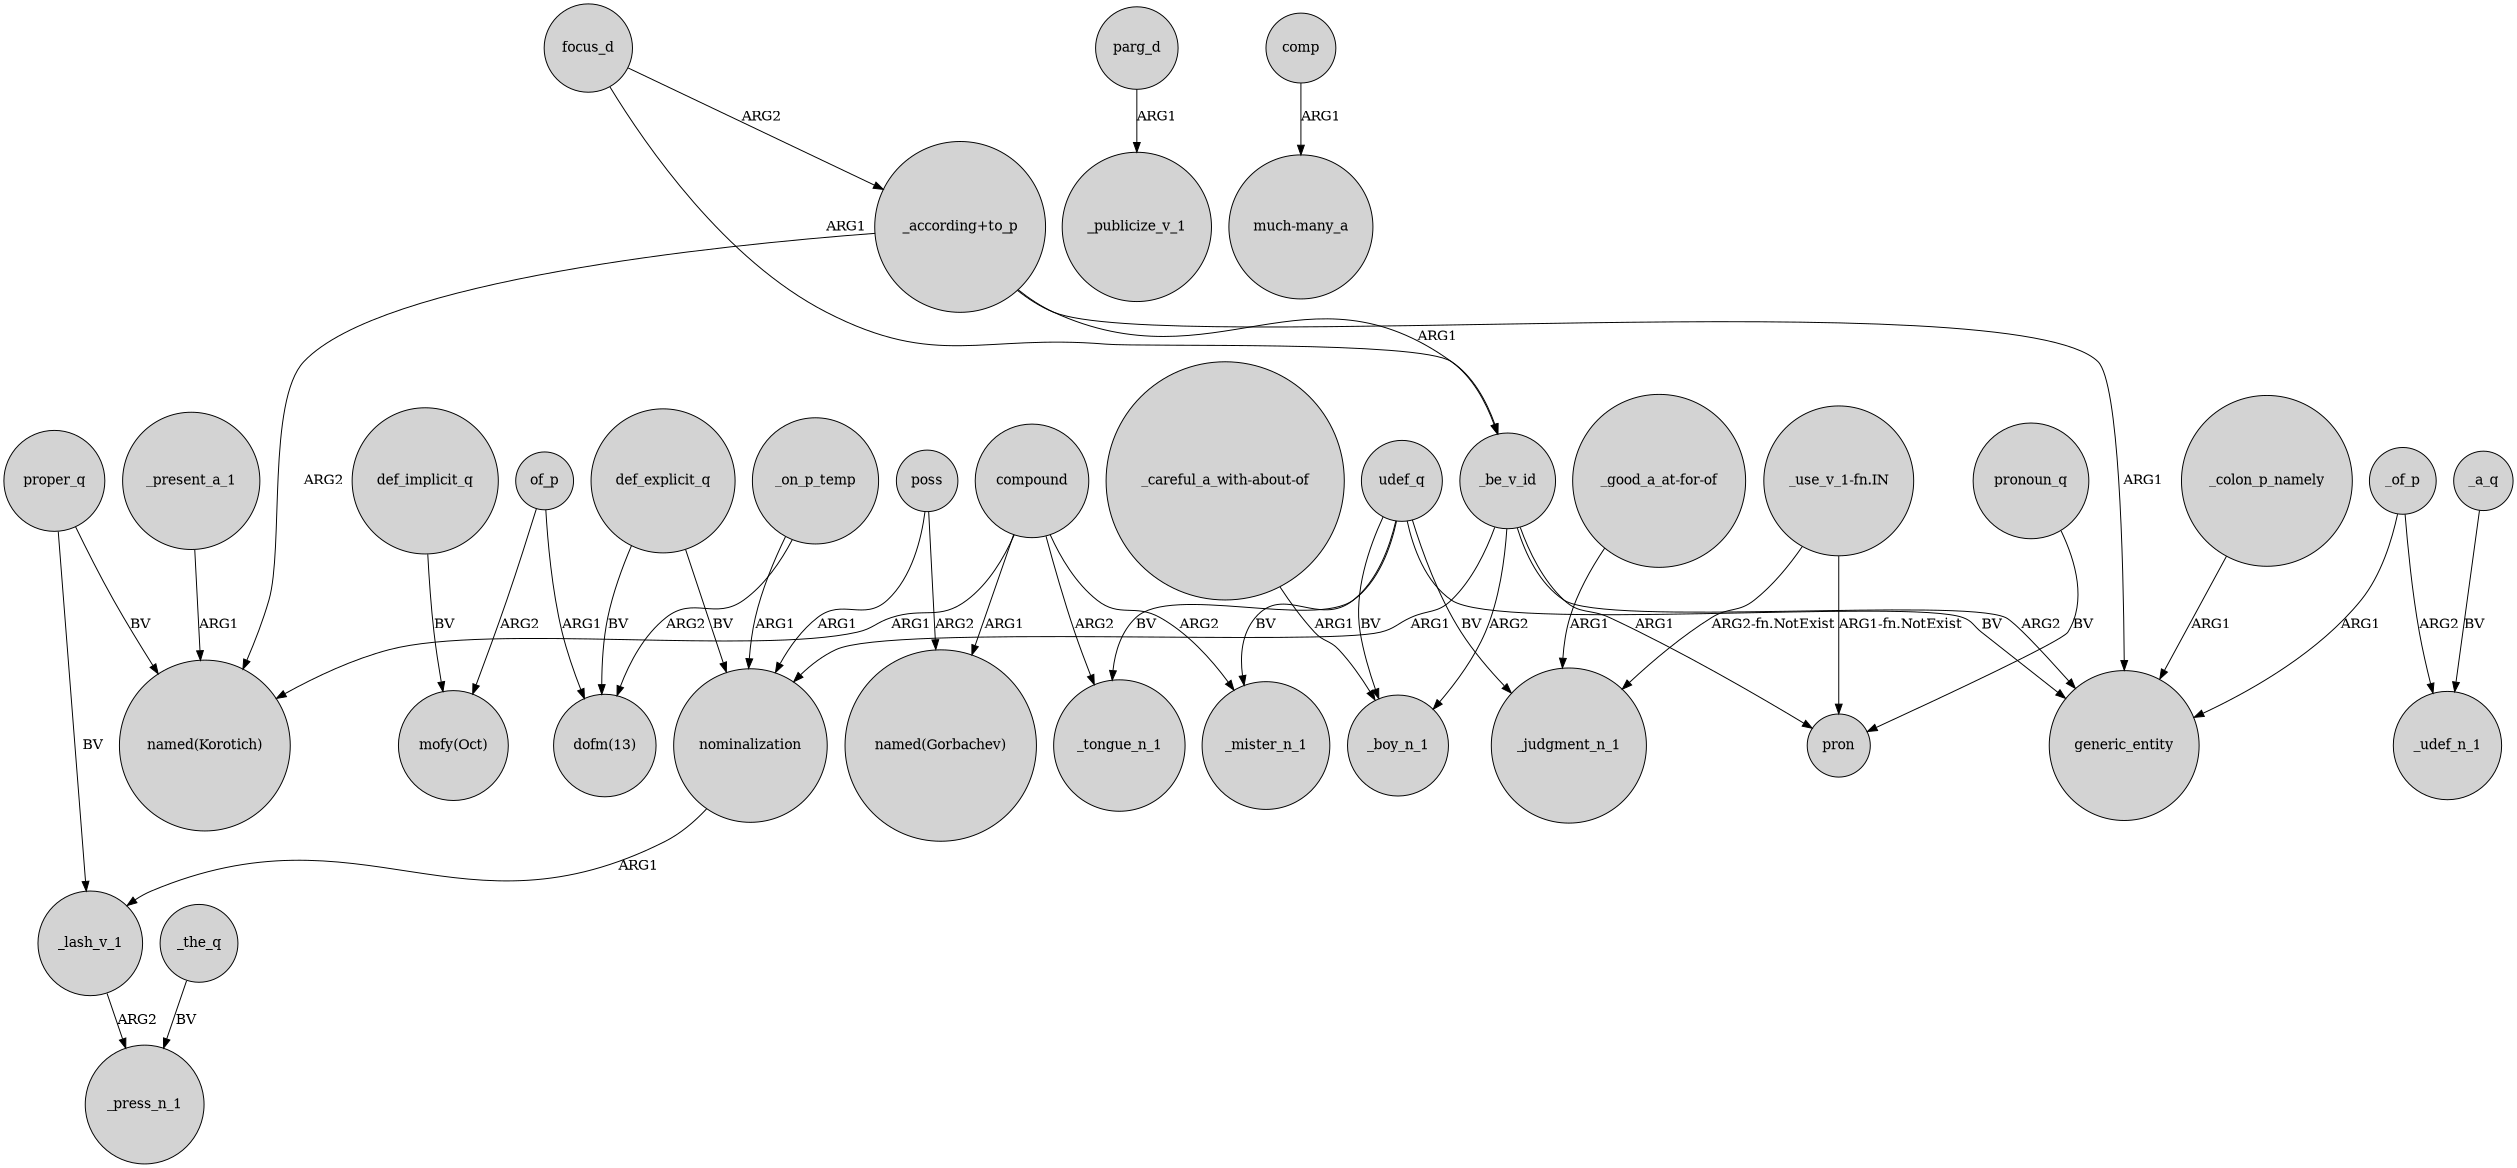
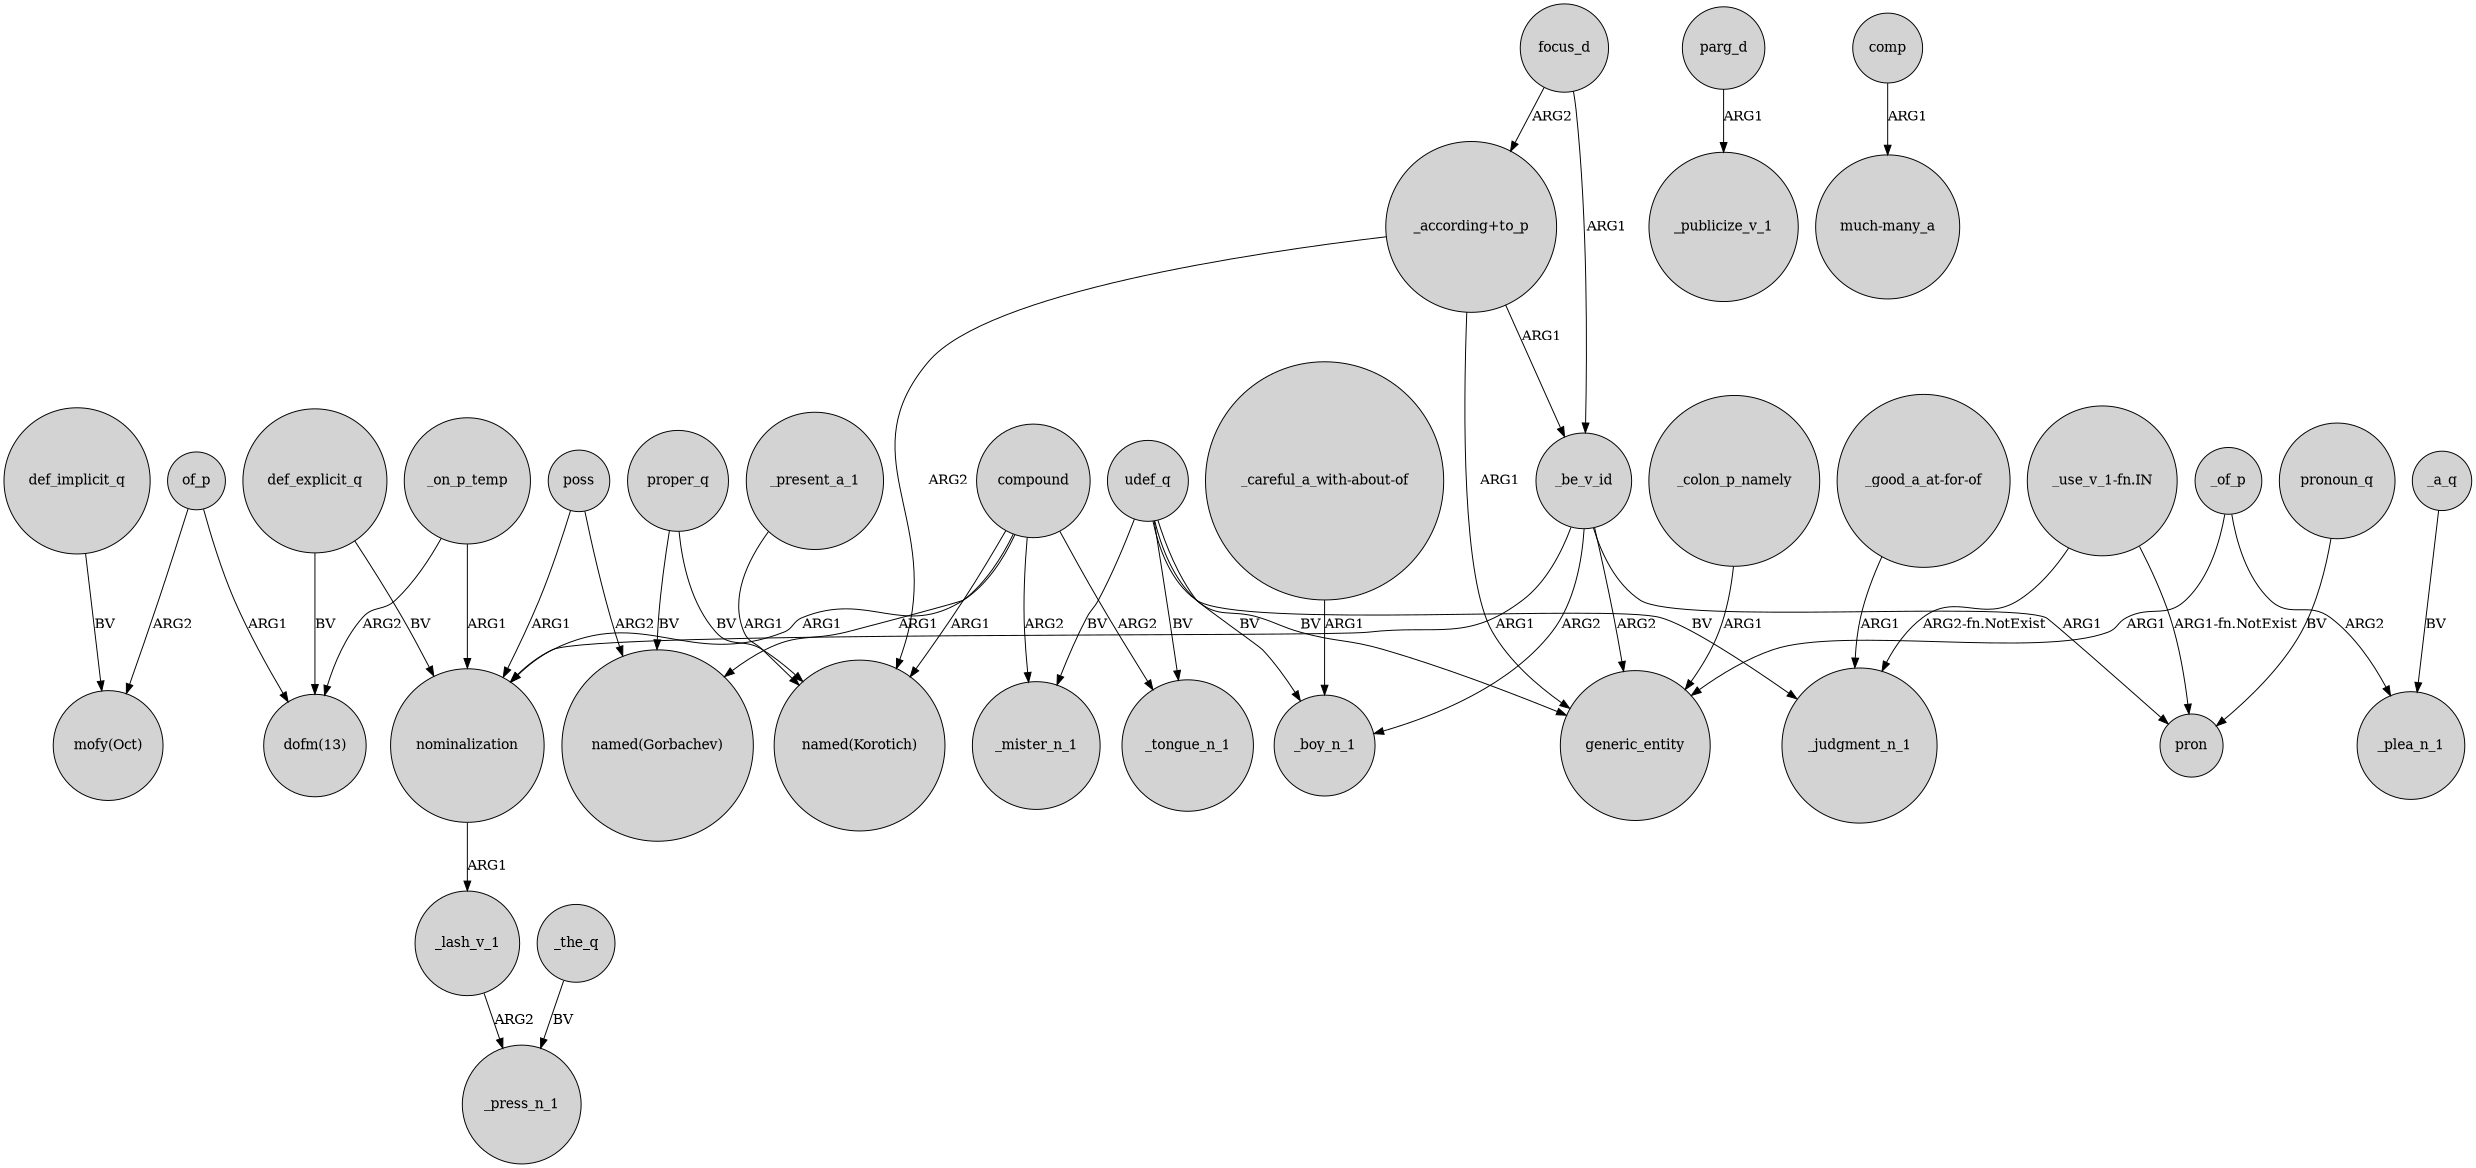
edge "compound" -> "nominalization": added, label "ARG1"
edge "proper_q" -> "_lash_v_1": now "proper_q" -> "named(Gorbachev)"
node "_udef_n_1": label "_udef_n_1" -> "_plea_n_1"
